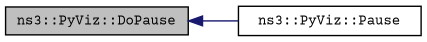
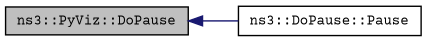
node "ns3::PyViz::Pause": label "ns3::PyViz::Pause" -> "ns3::DoPause::Pause"
